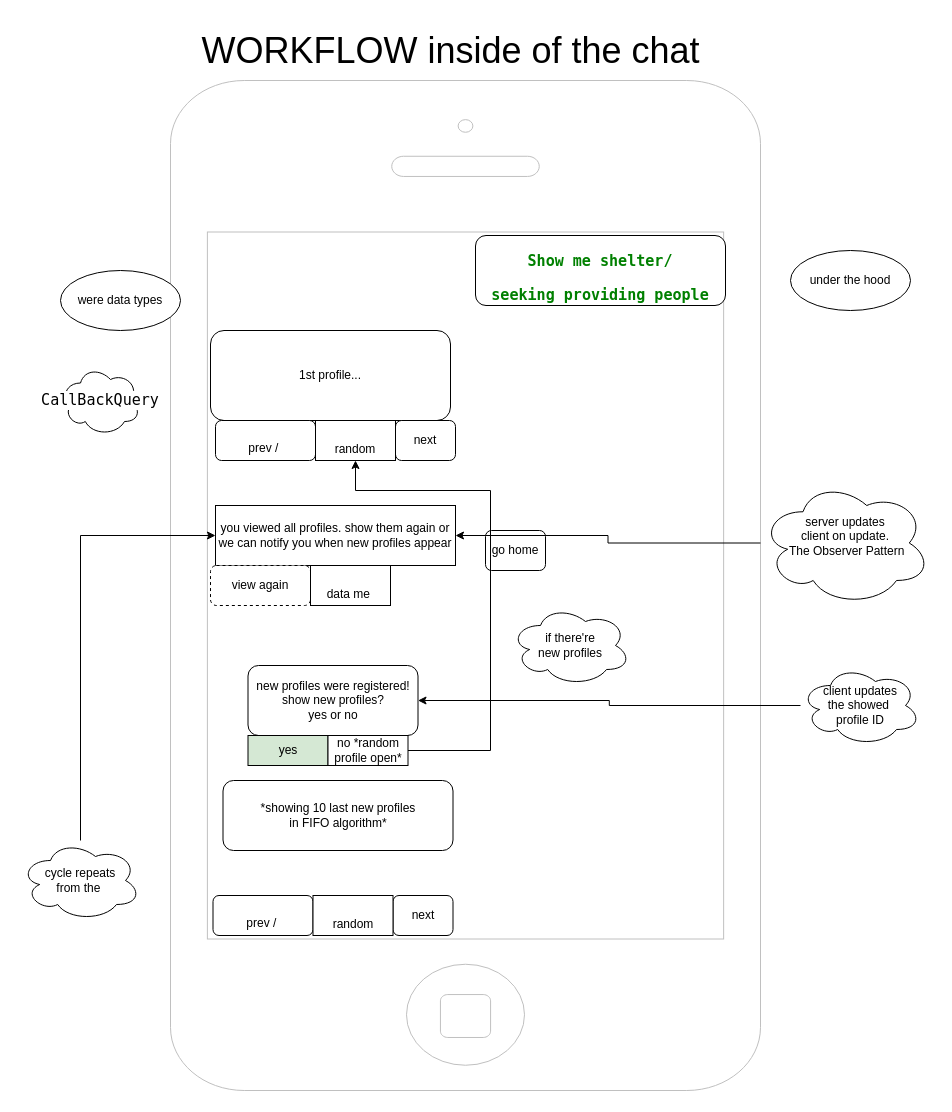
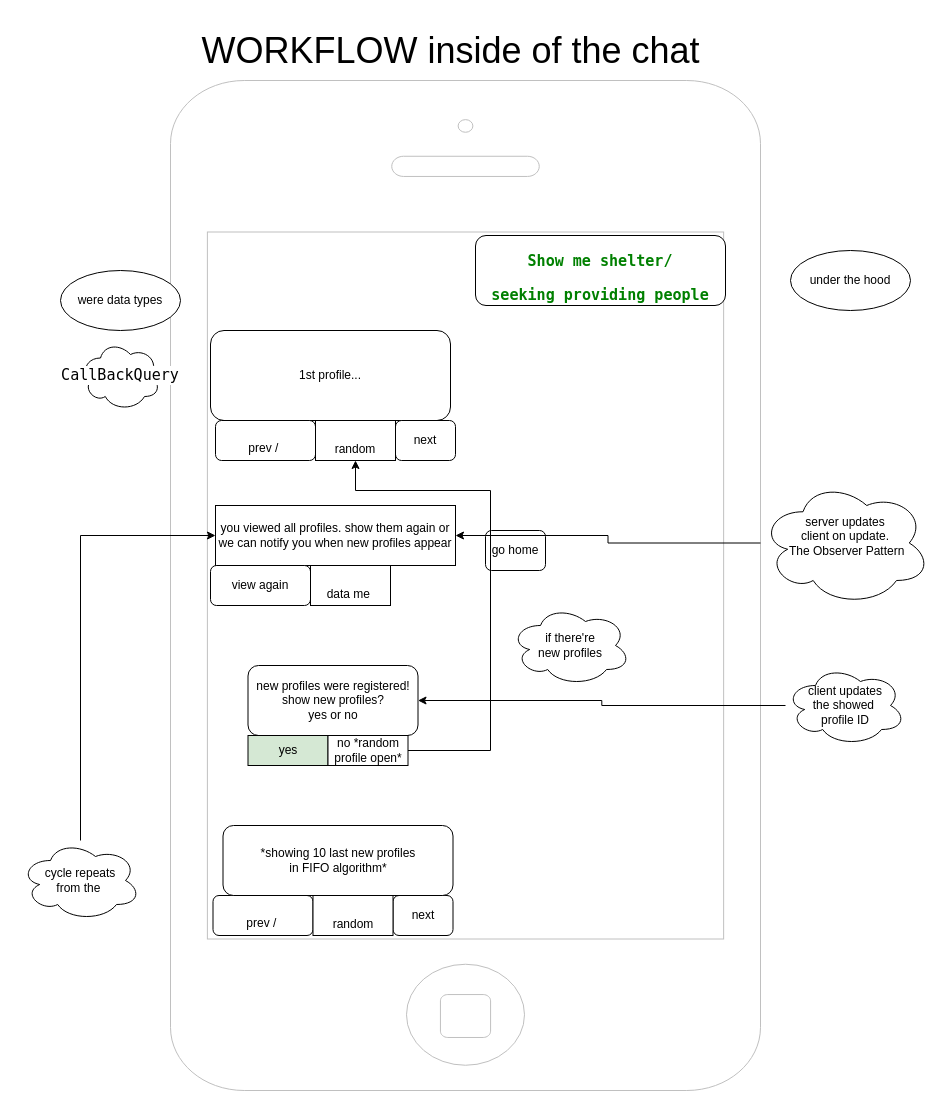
node "CallBackQuery": moved (101, 401) -> (121, 376)
node "view again": style dashed -> solid
node "client updates the showed profile ID": moved (861, 706) -> (846, 706)
node "*showing 10 last new profiles in FIFO algorithm*": moved (338, 816) -> (338, 861)
